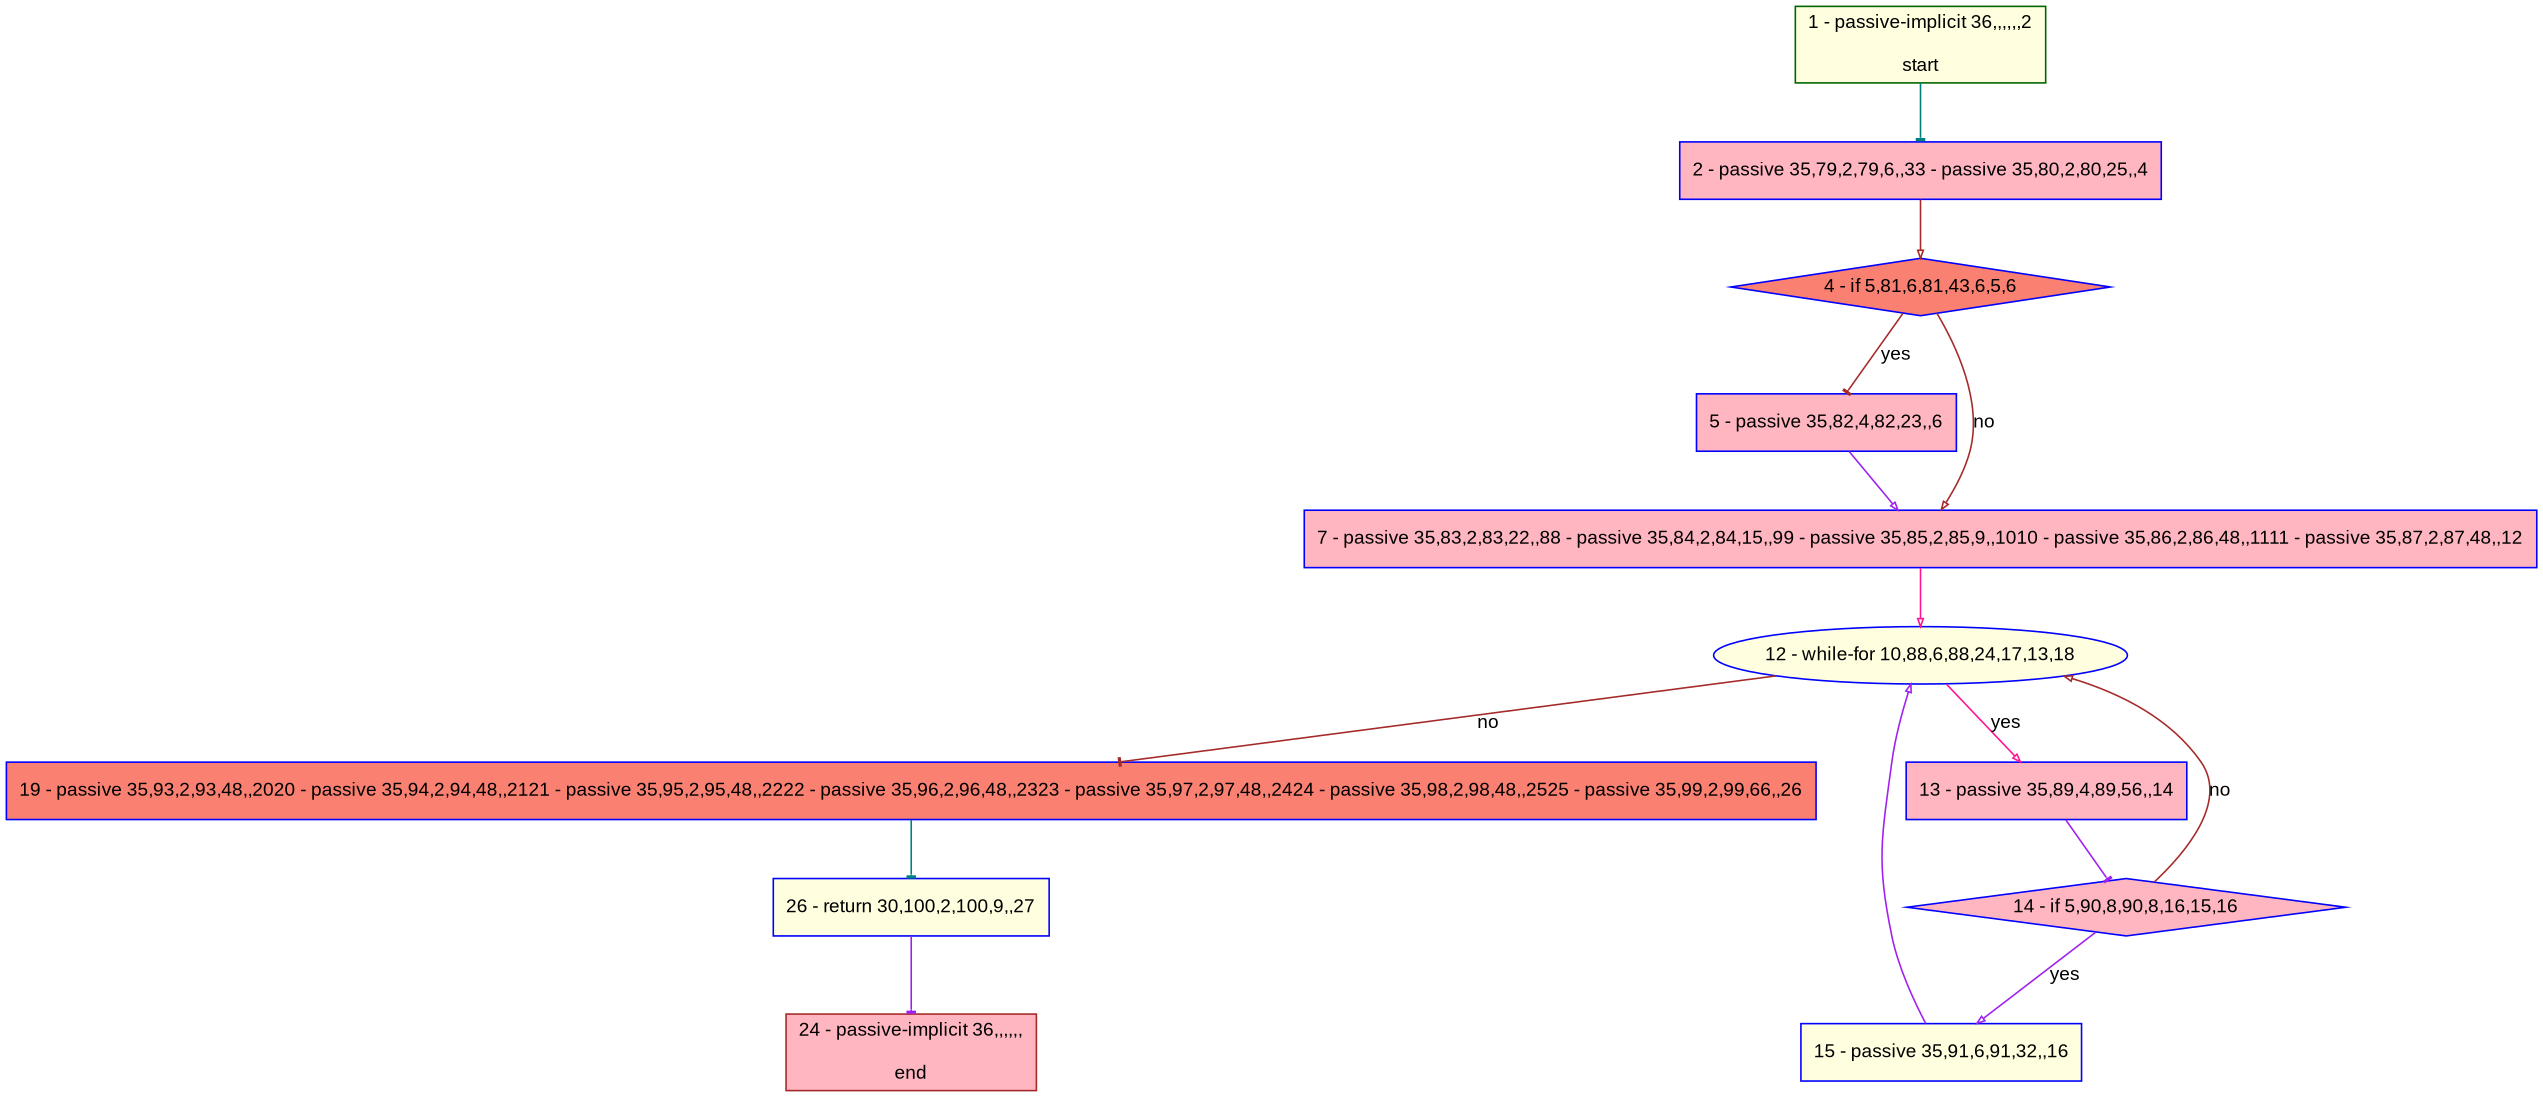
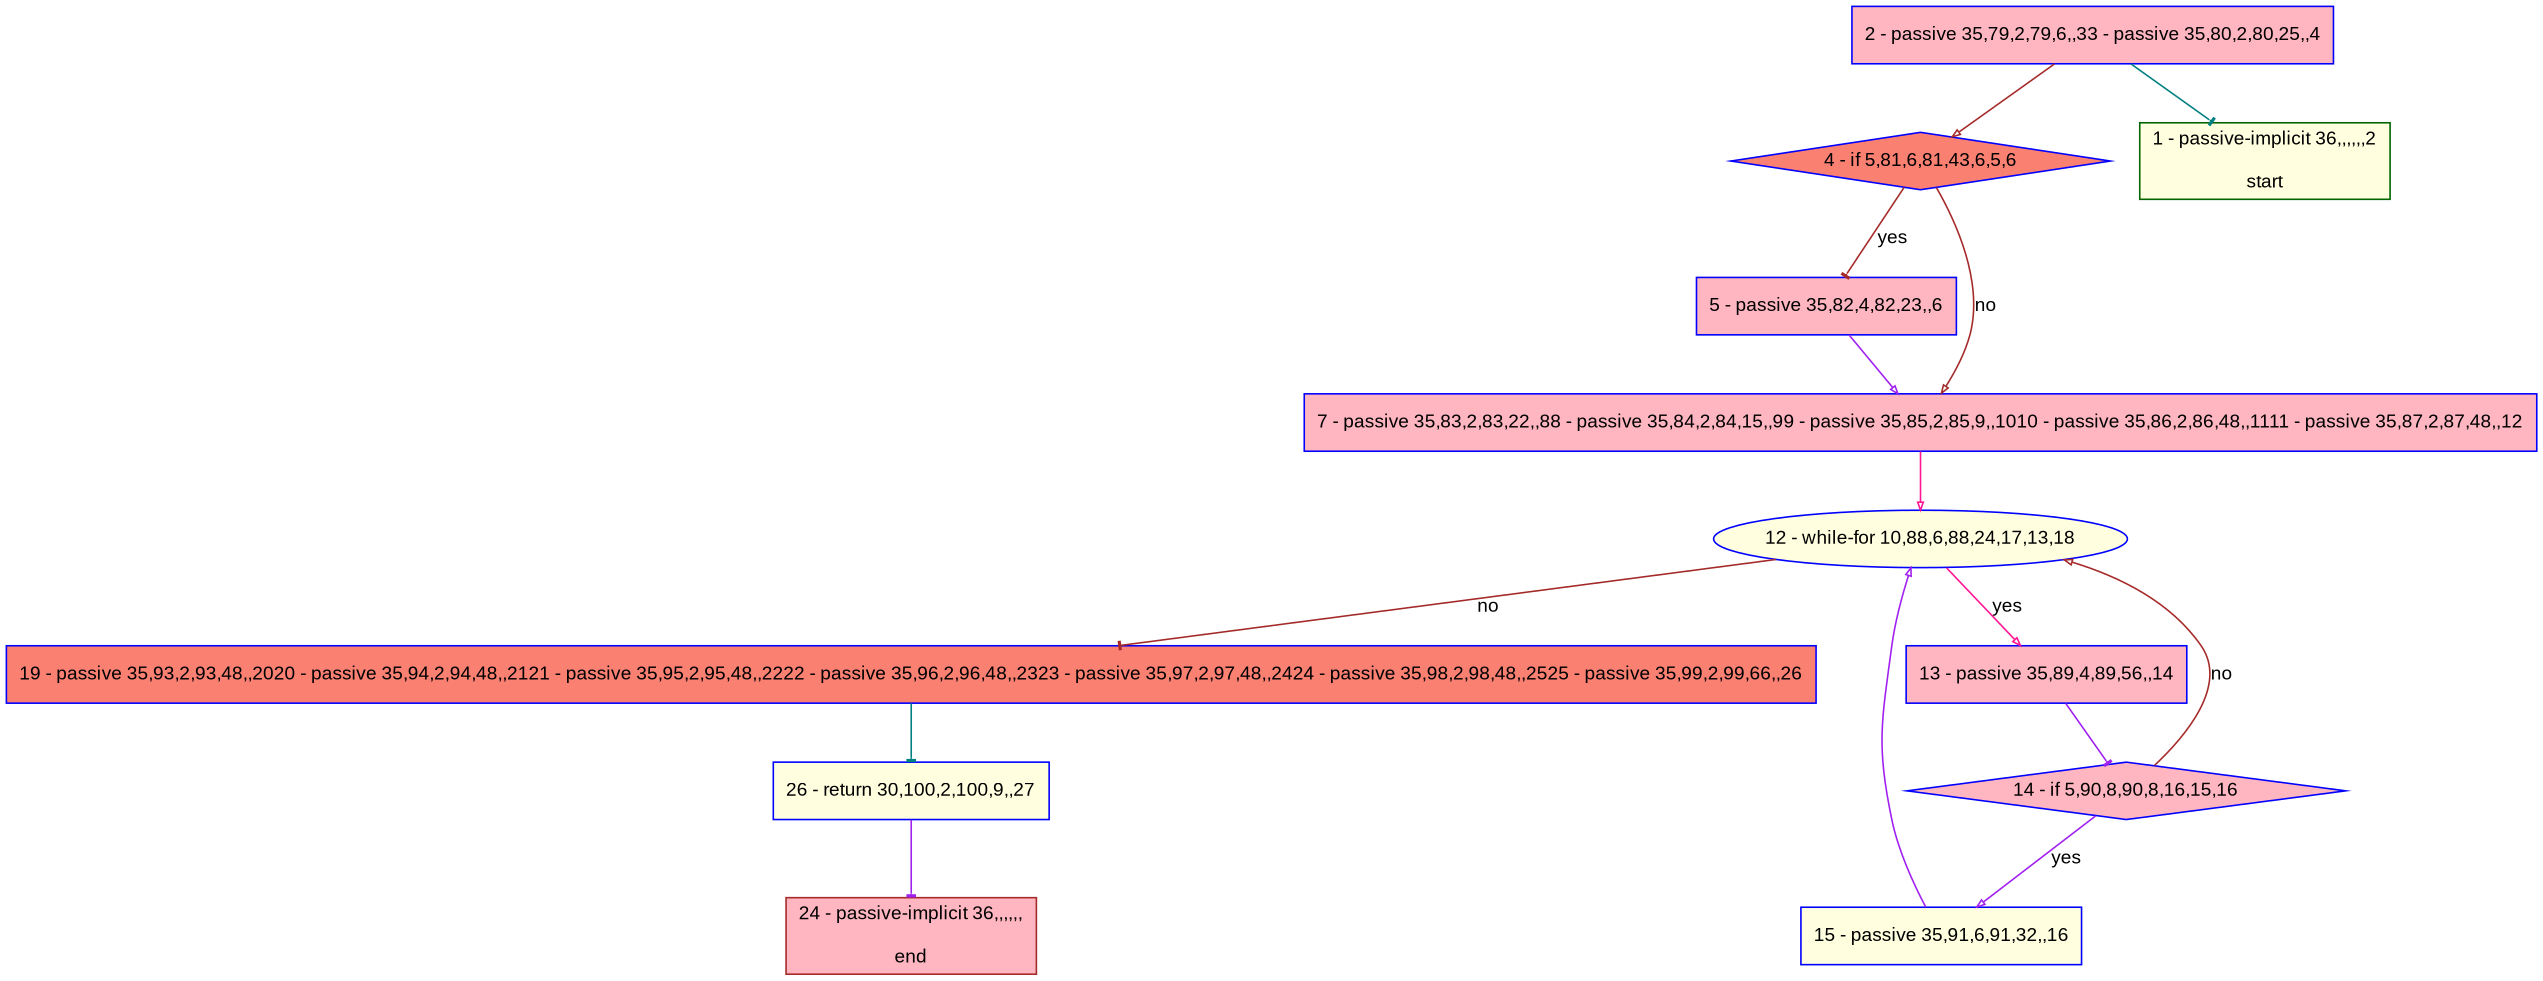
edge "1 - passive-implicit 36,,,,,,2 start" -> "2 - passive 35,79,2,79,6,,33 - passive 35,80,2,80,25,,4": reversed
